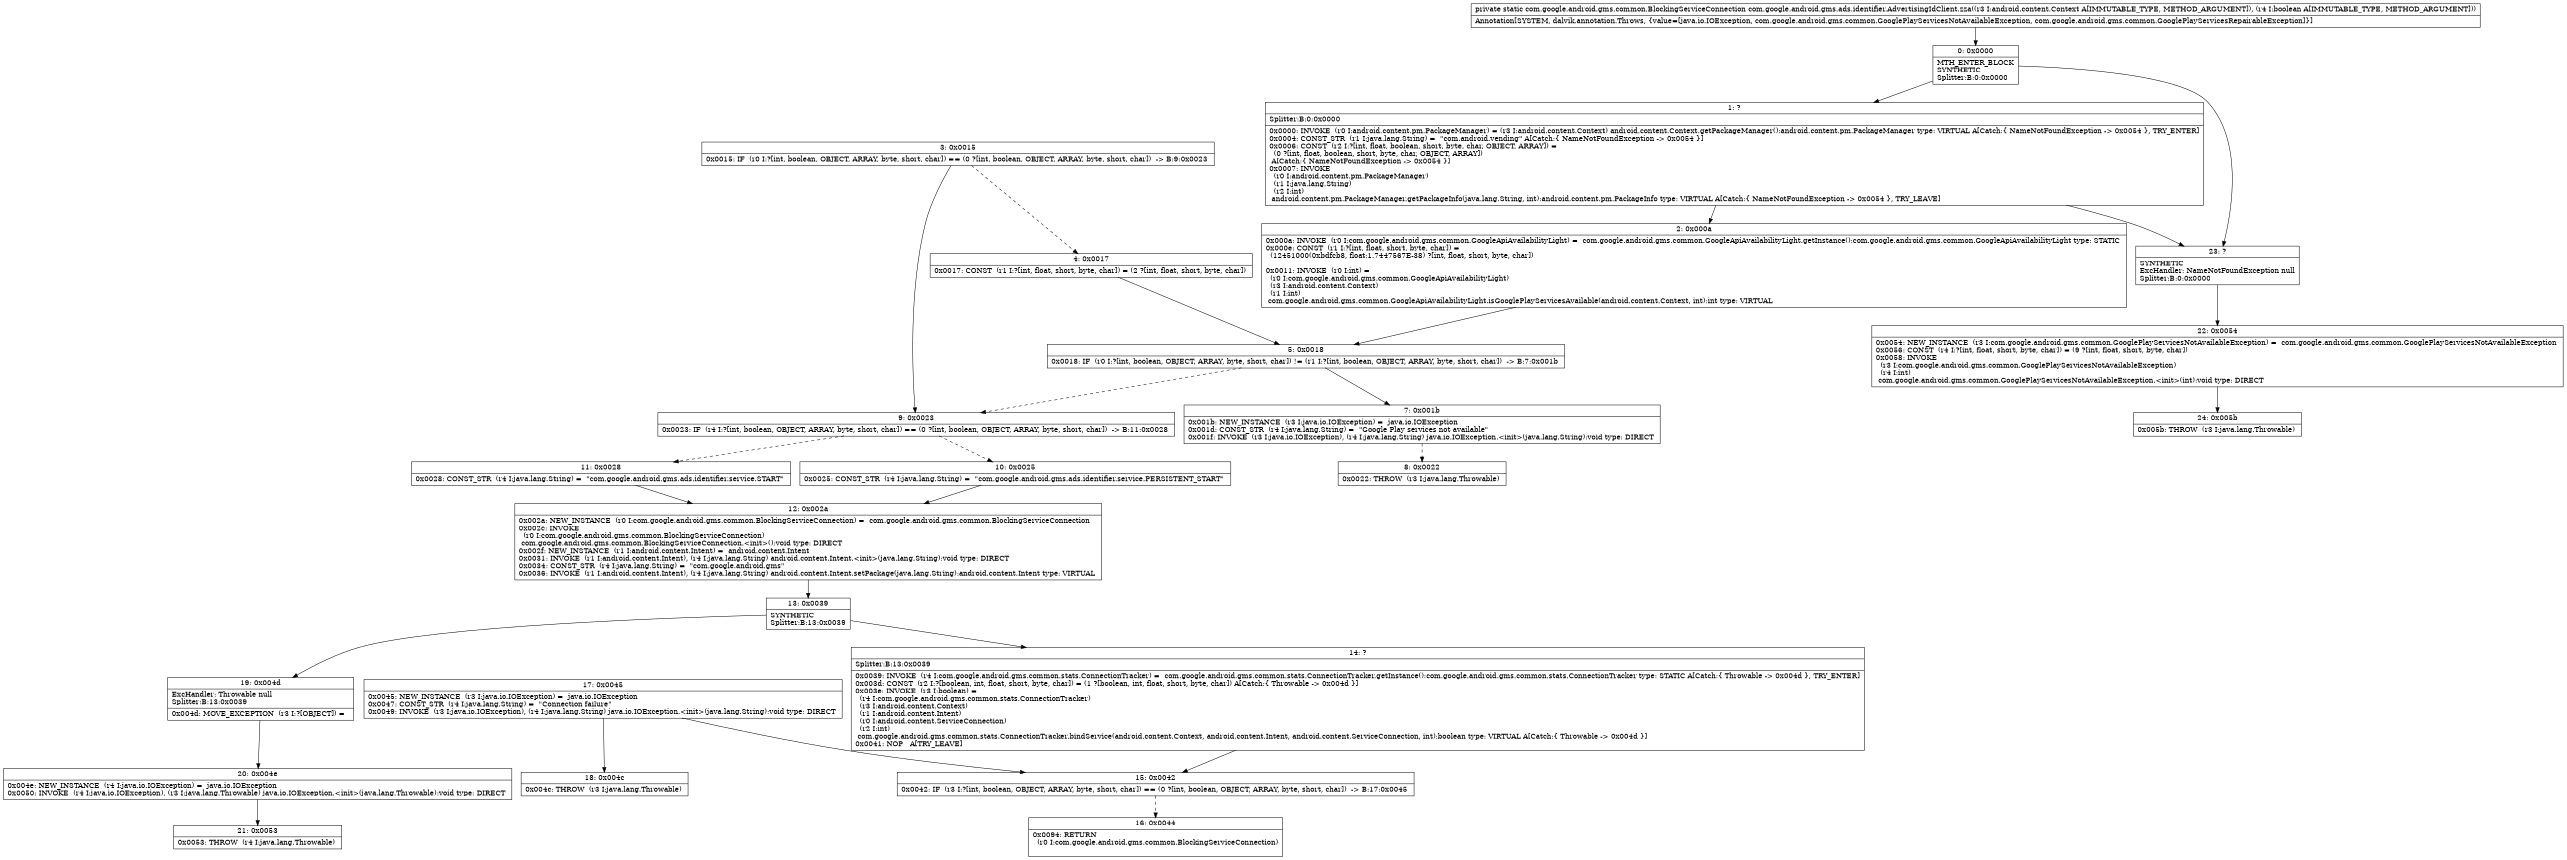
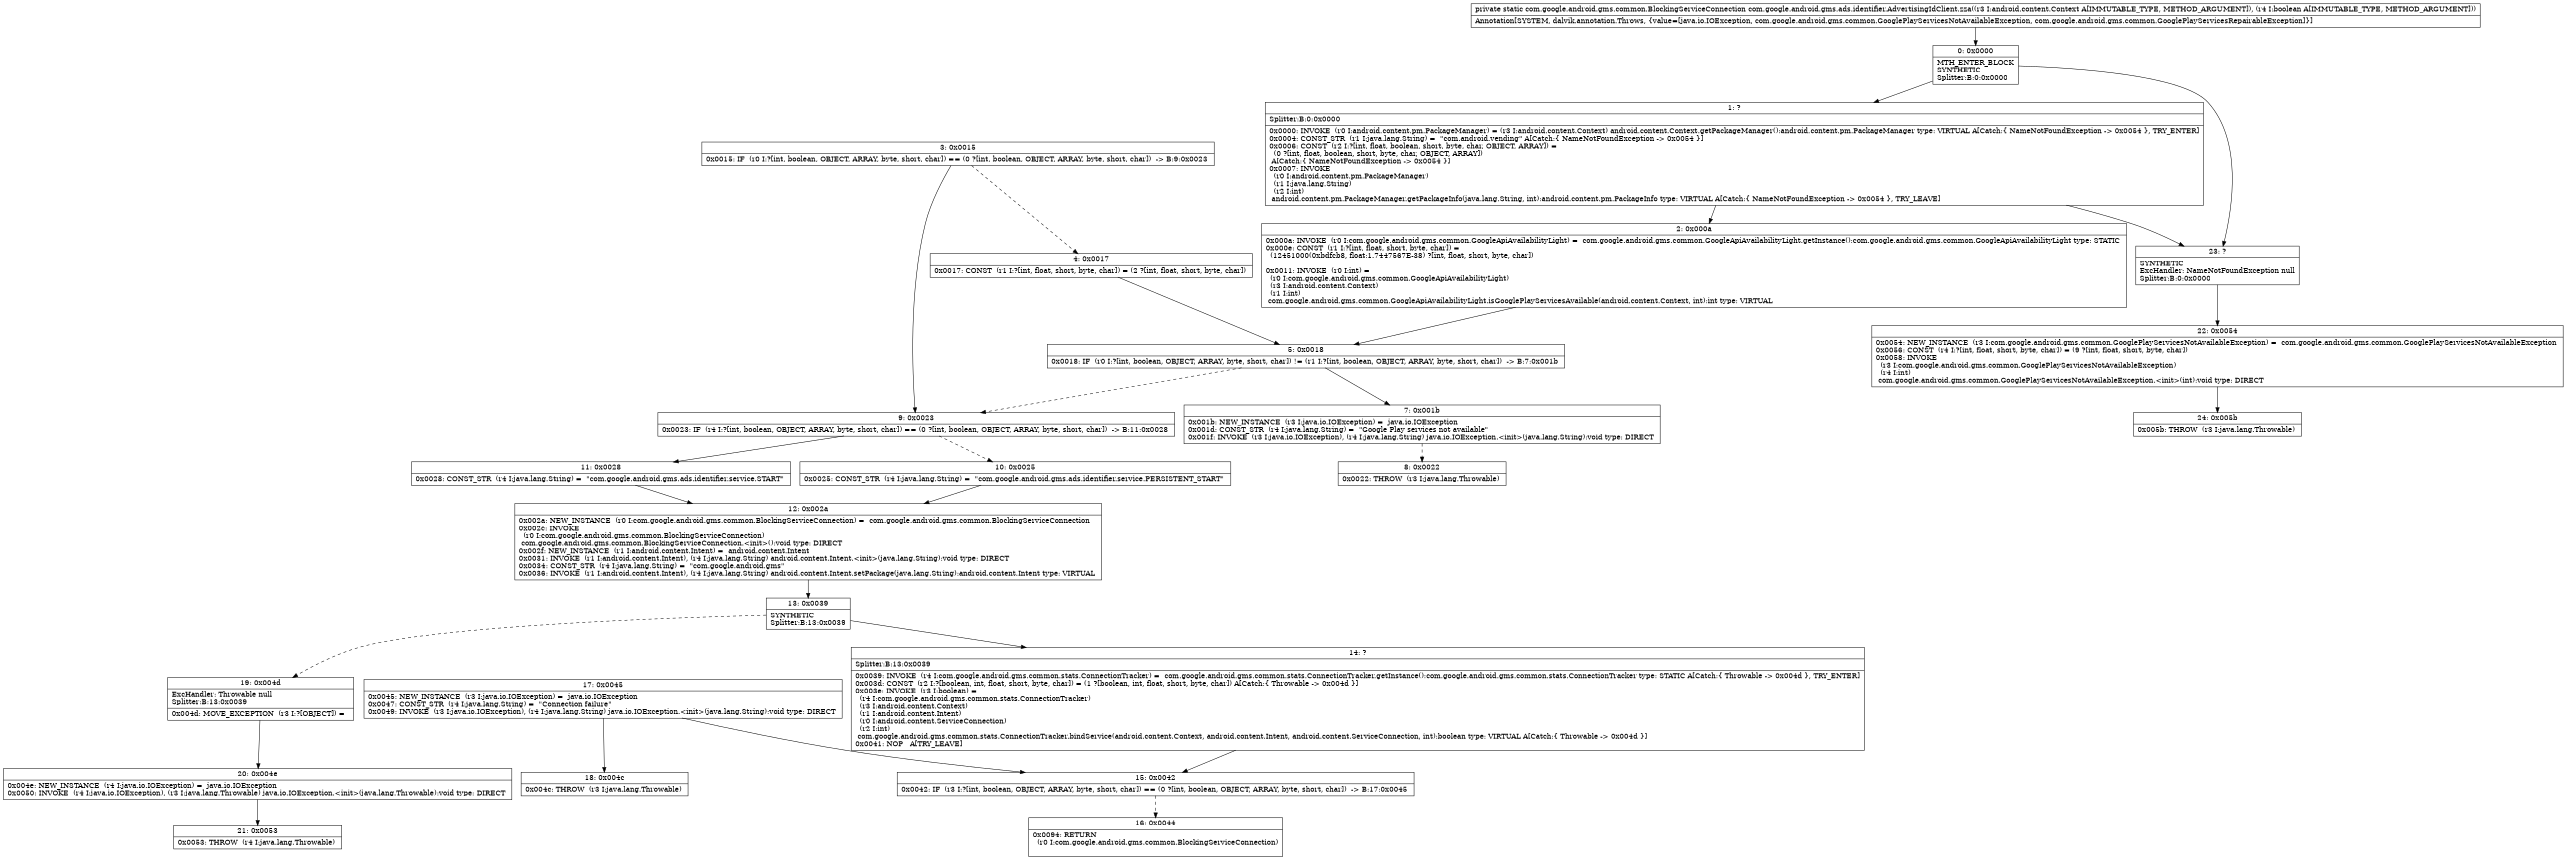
edge "9: 0x0023" -> "11: 0x0028": style dashed -> solid
edge "13: 0x0039" -> "19: 0x004d": style solid -> dashed
